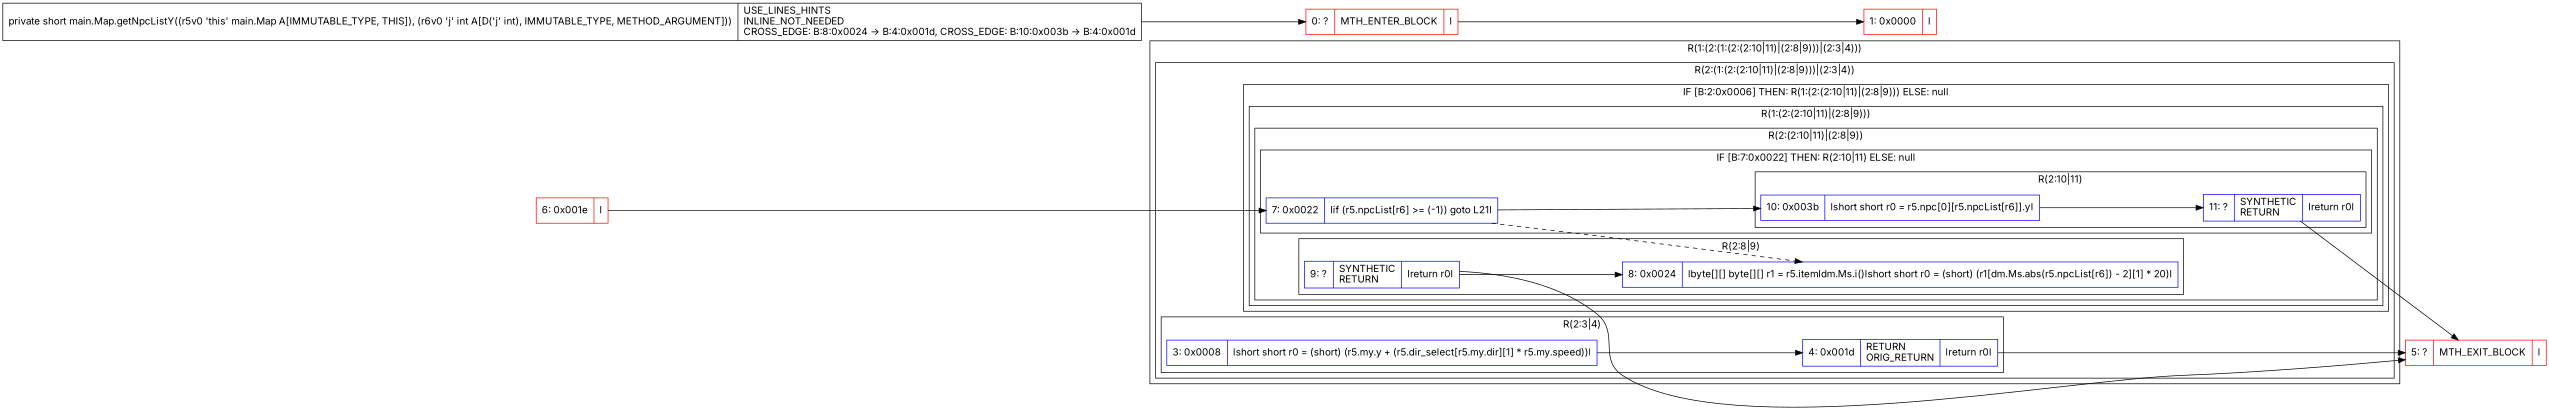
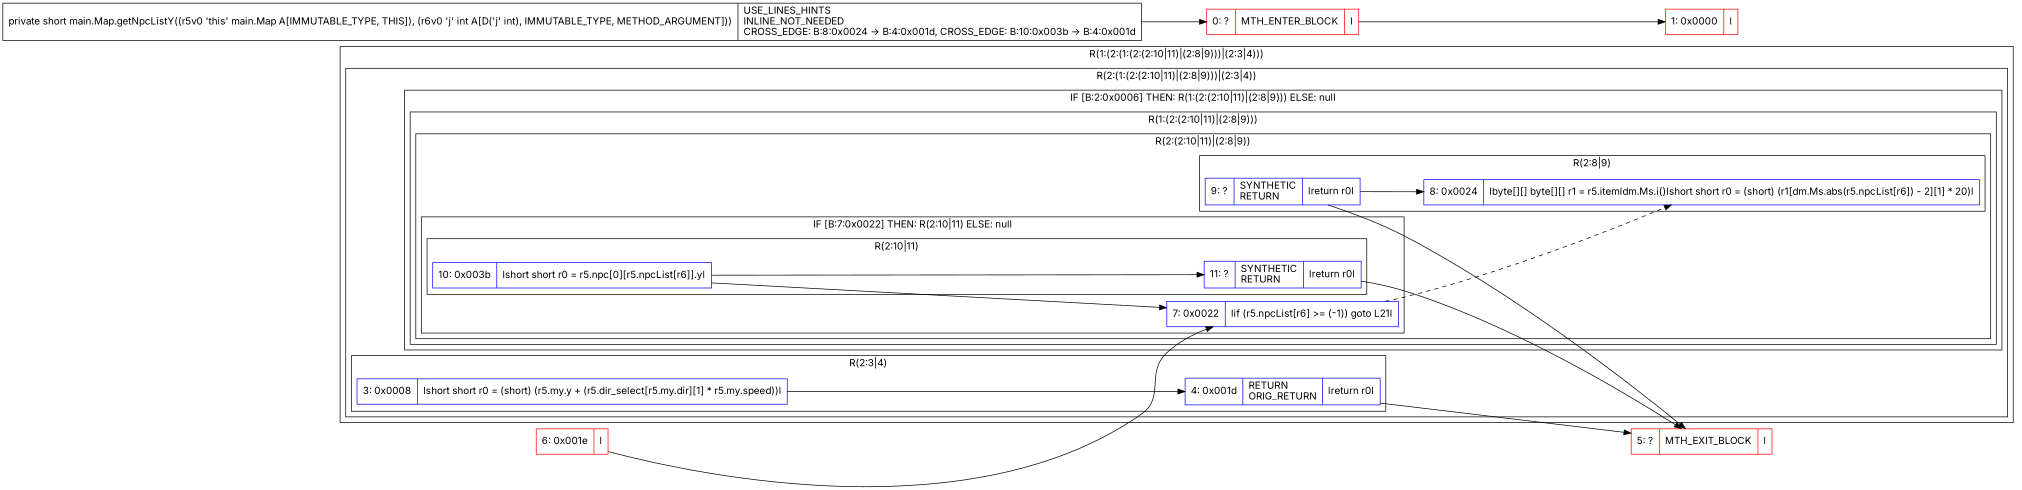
edge "7: 0x0022" -> "10: 0x003b": reversed
